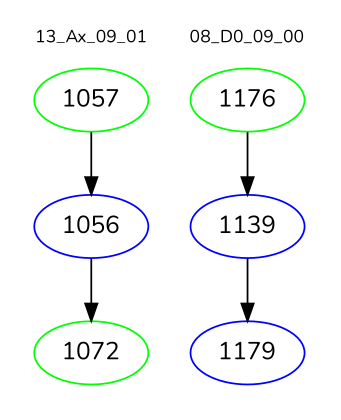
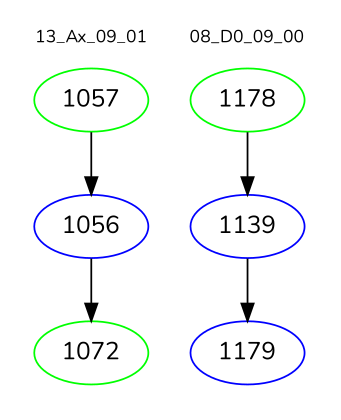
node "1176": label "1176" -> "1178"
